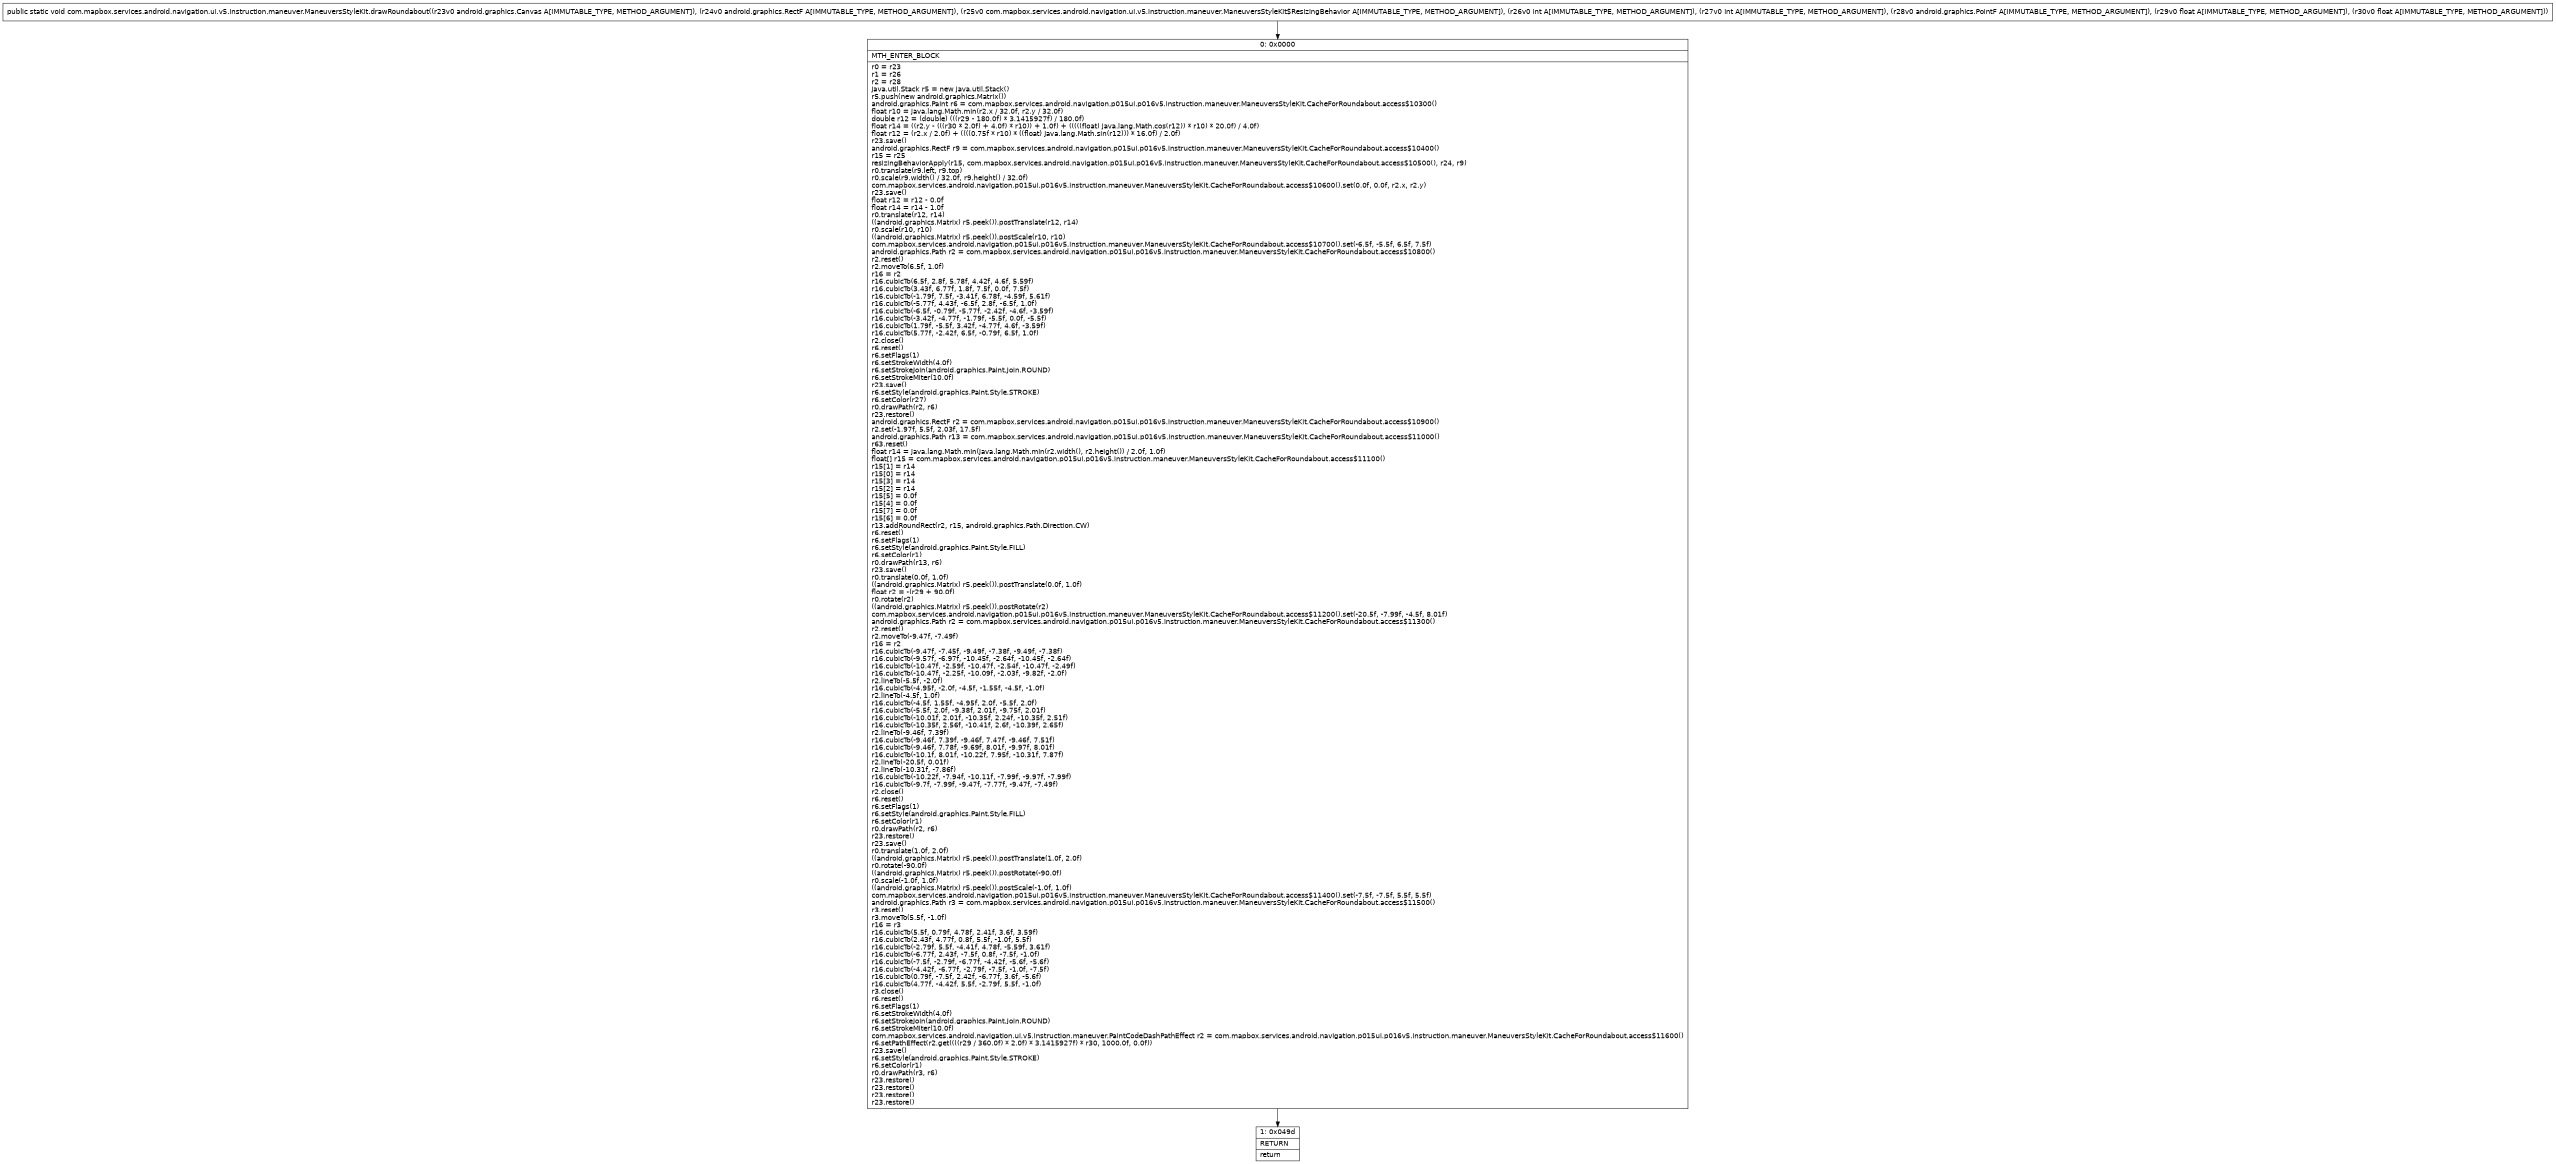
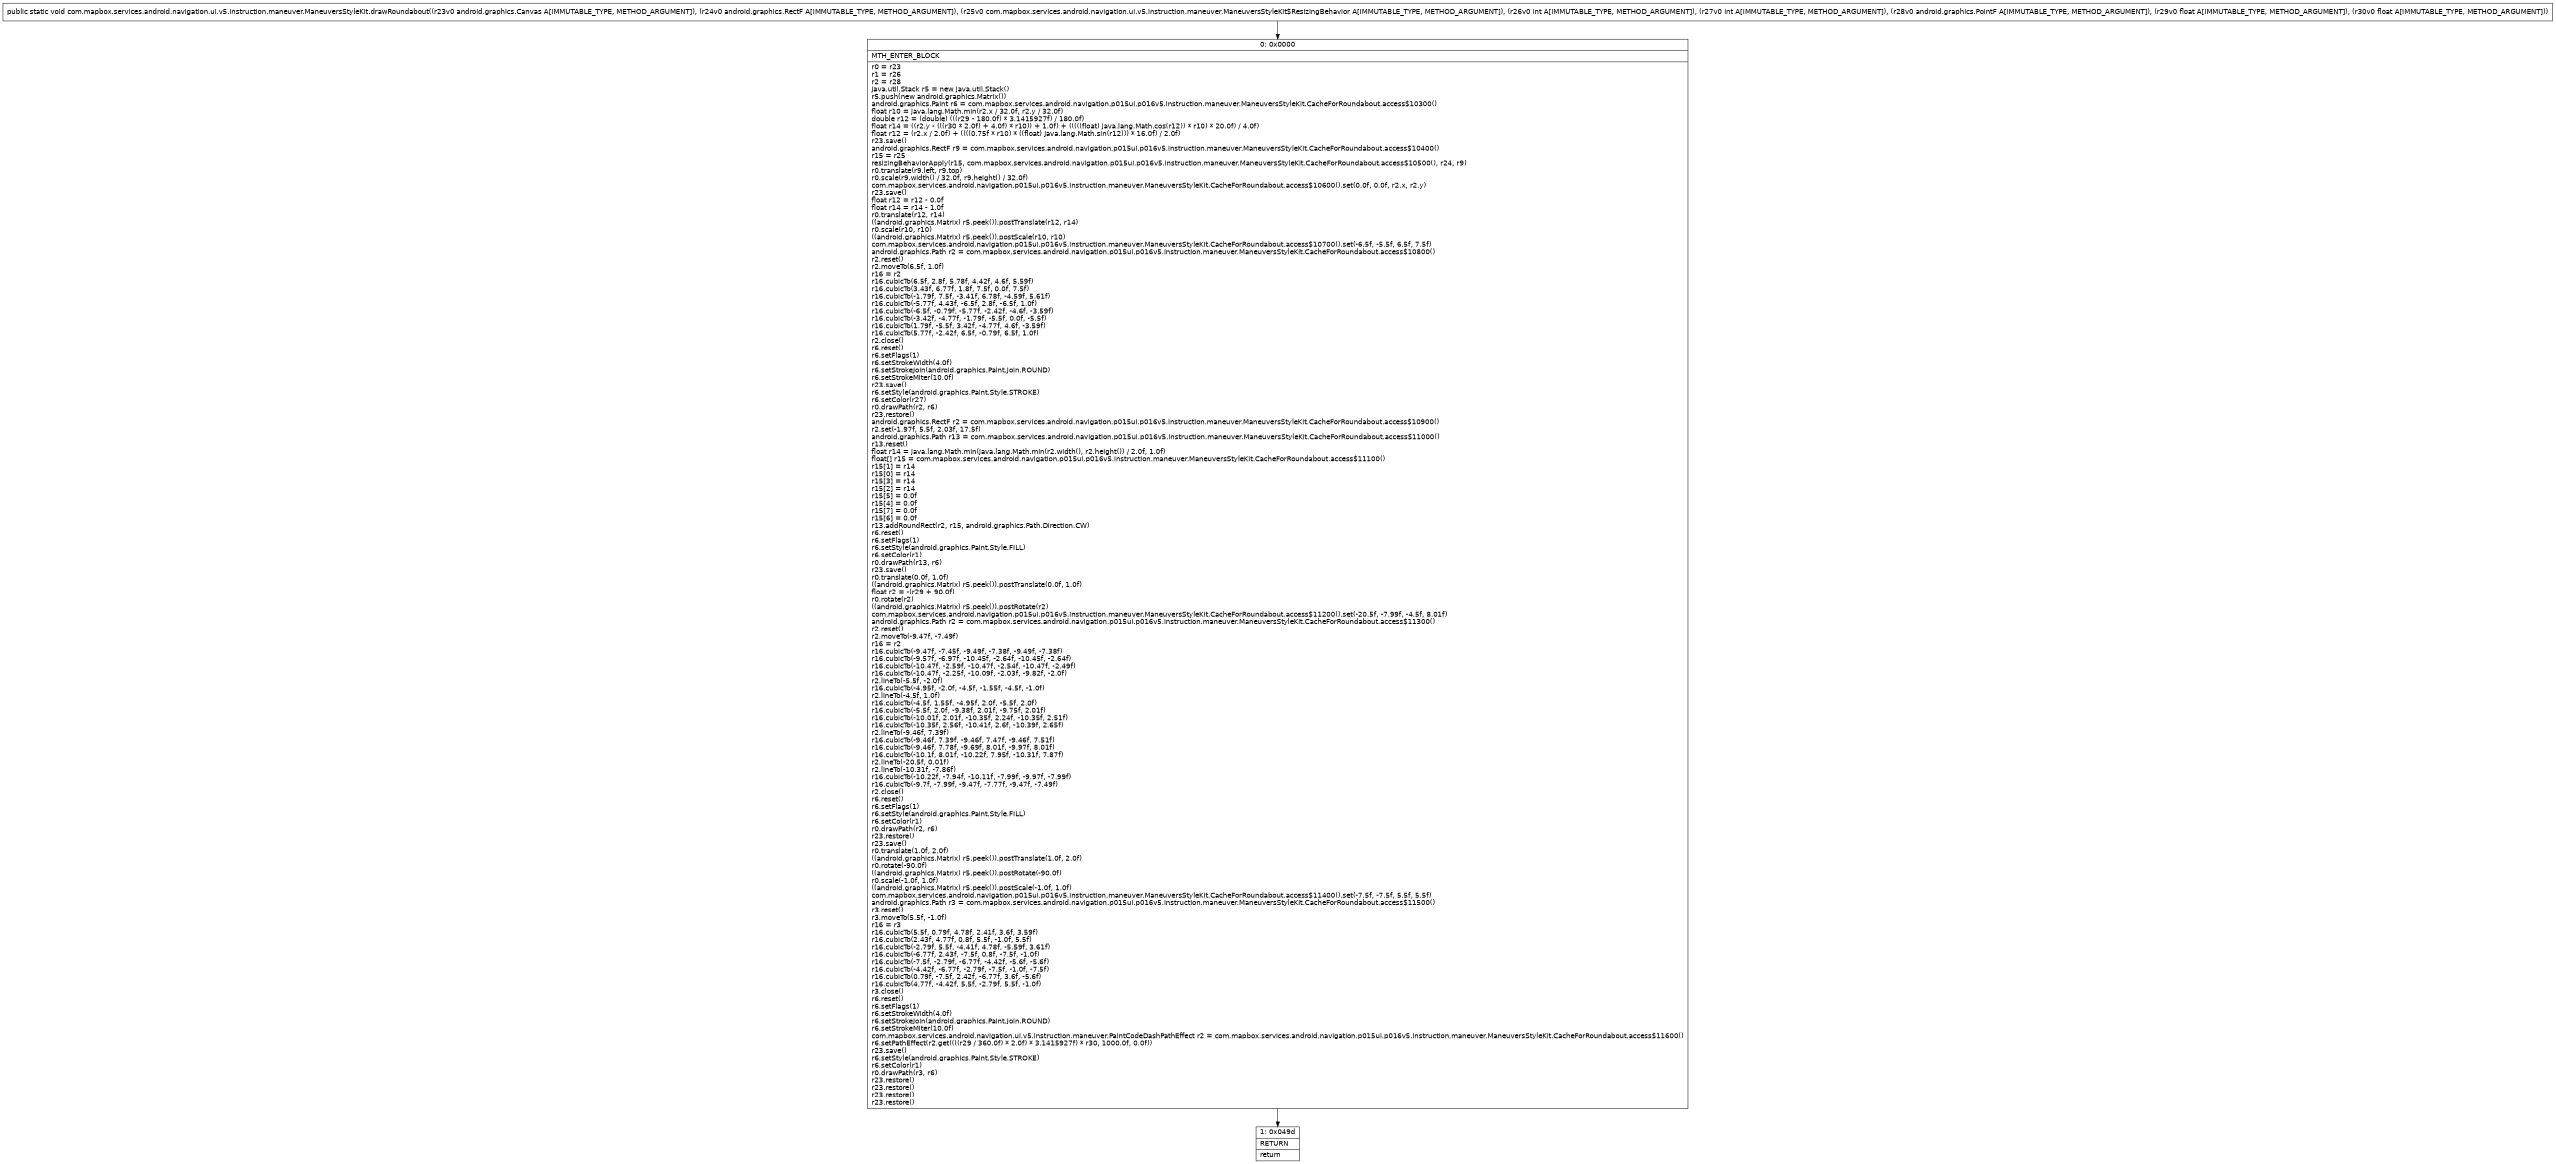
node "0: 0x0000": text "r63.reset()" -> "r13.reset()"
